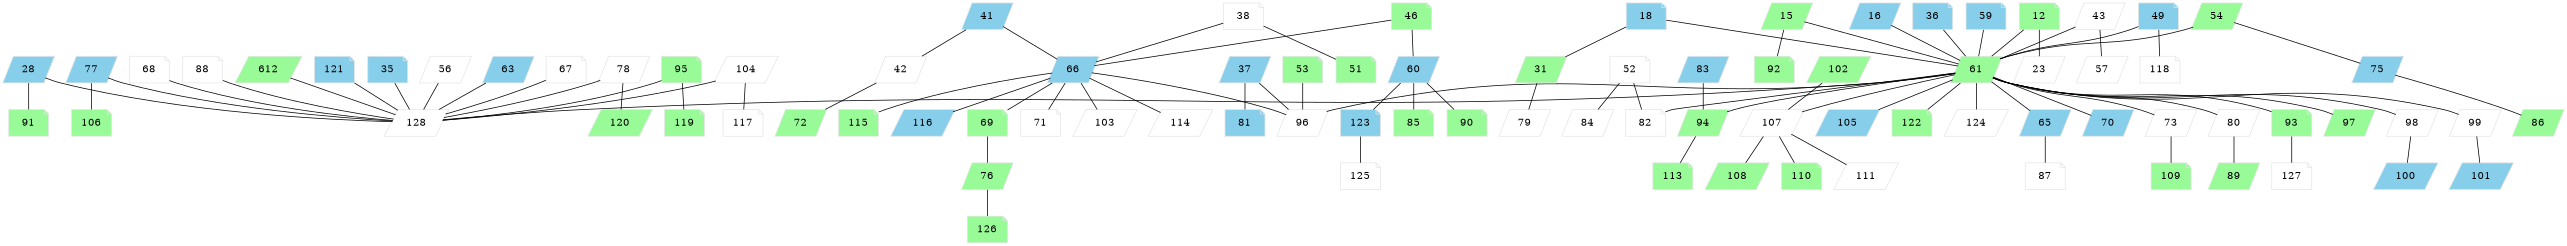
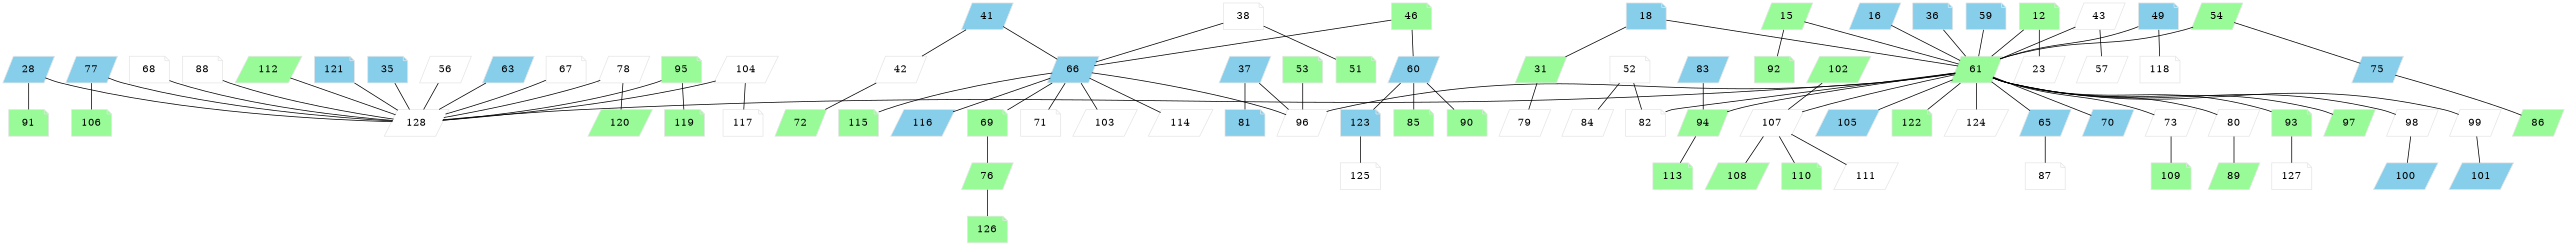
node "612": label "612" -> "112"
